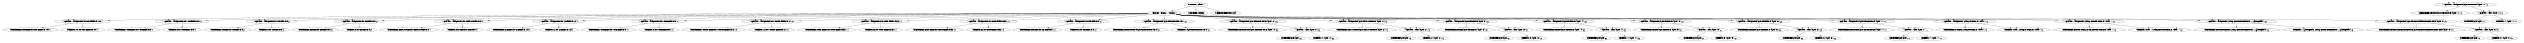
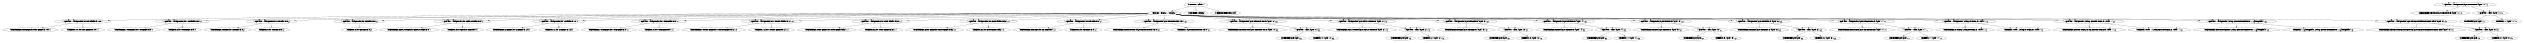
node "(IDENTIFIER,GIDLEN,int GIDLEN = 8)": removed
